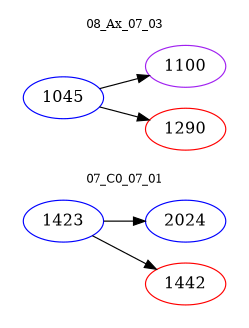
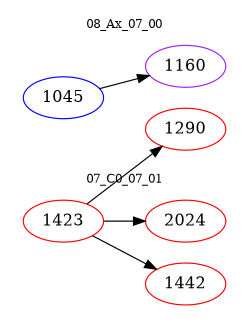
cluster "08_Ax_07_03": label "08_Ax_07_03" -> "08_Ax_07_00"
node "1100": label "1100" -> "1160"
edge "1045" -> "1290": now "1423" -> "1290"
node "1423": color blue -> red
node "2024": color blue -> red
